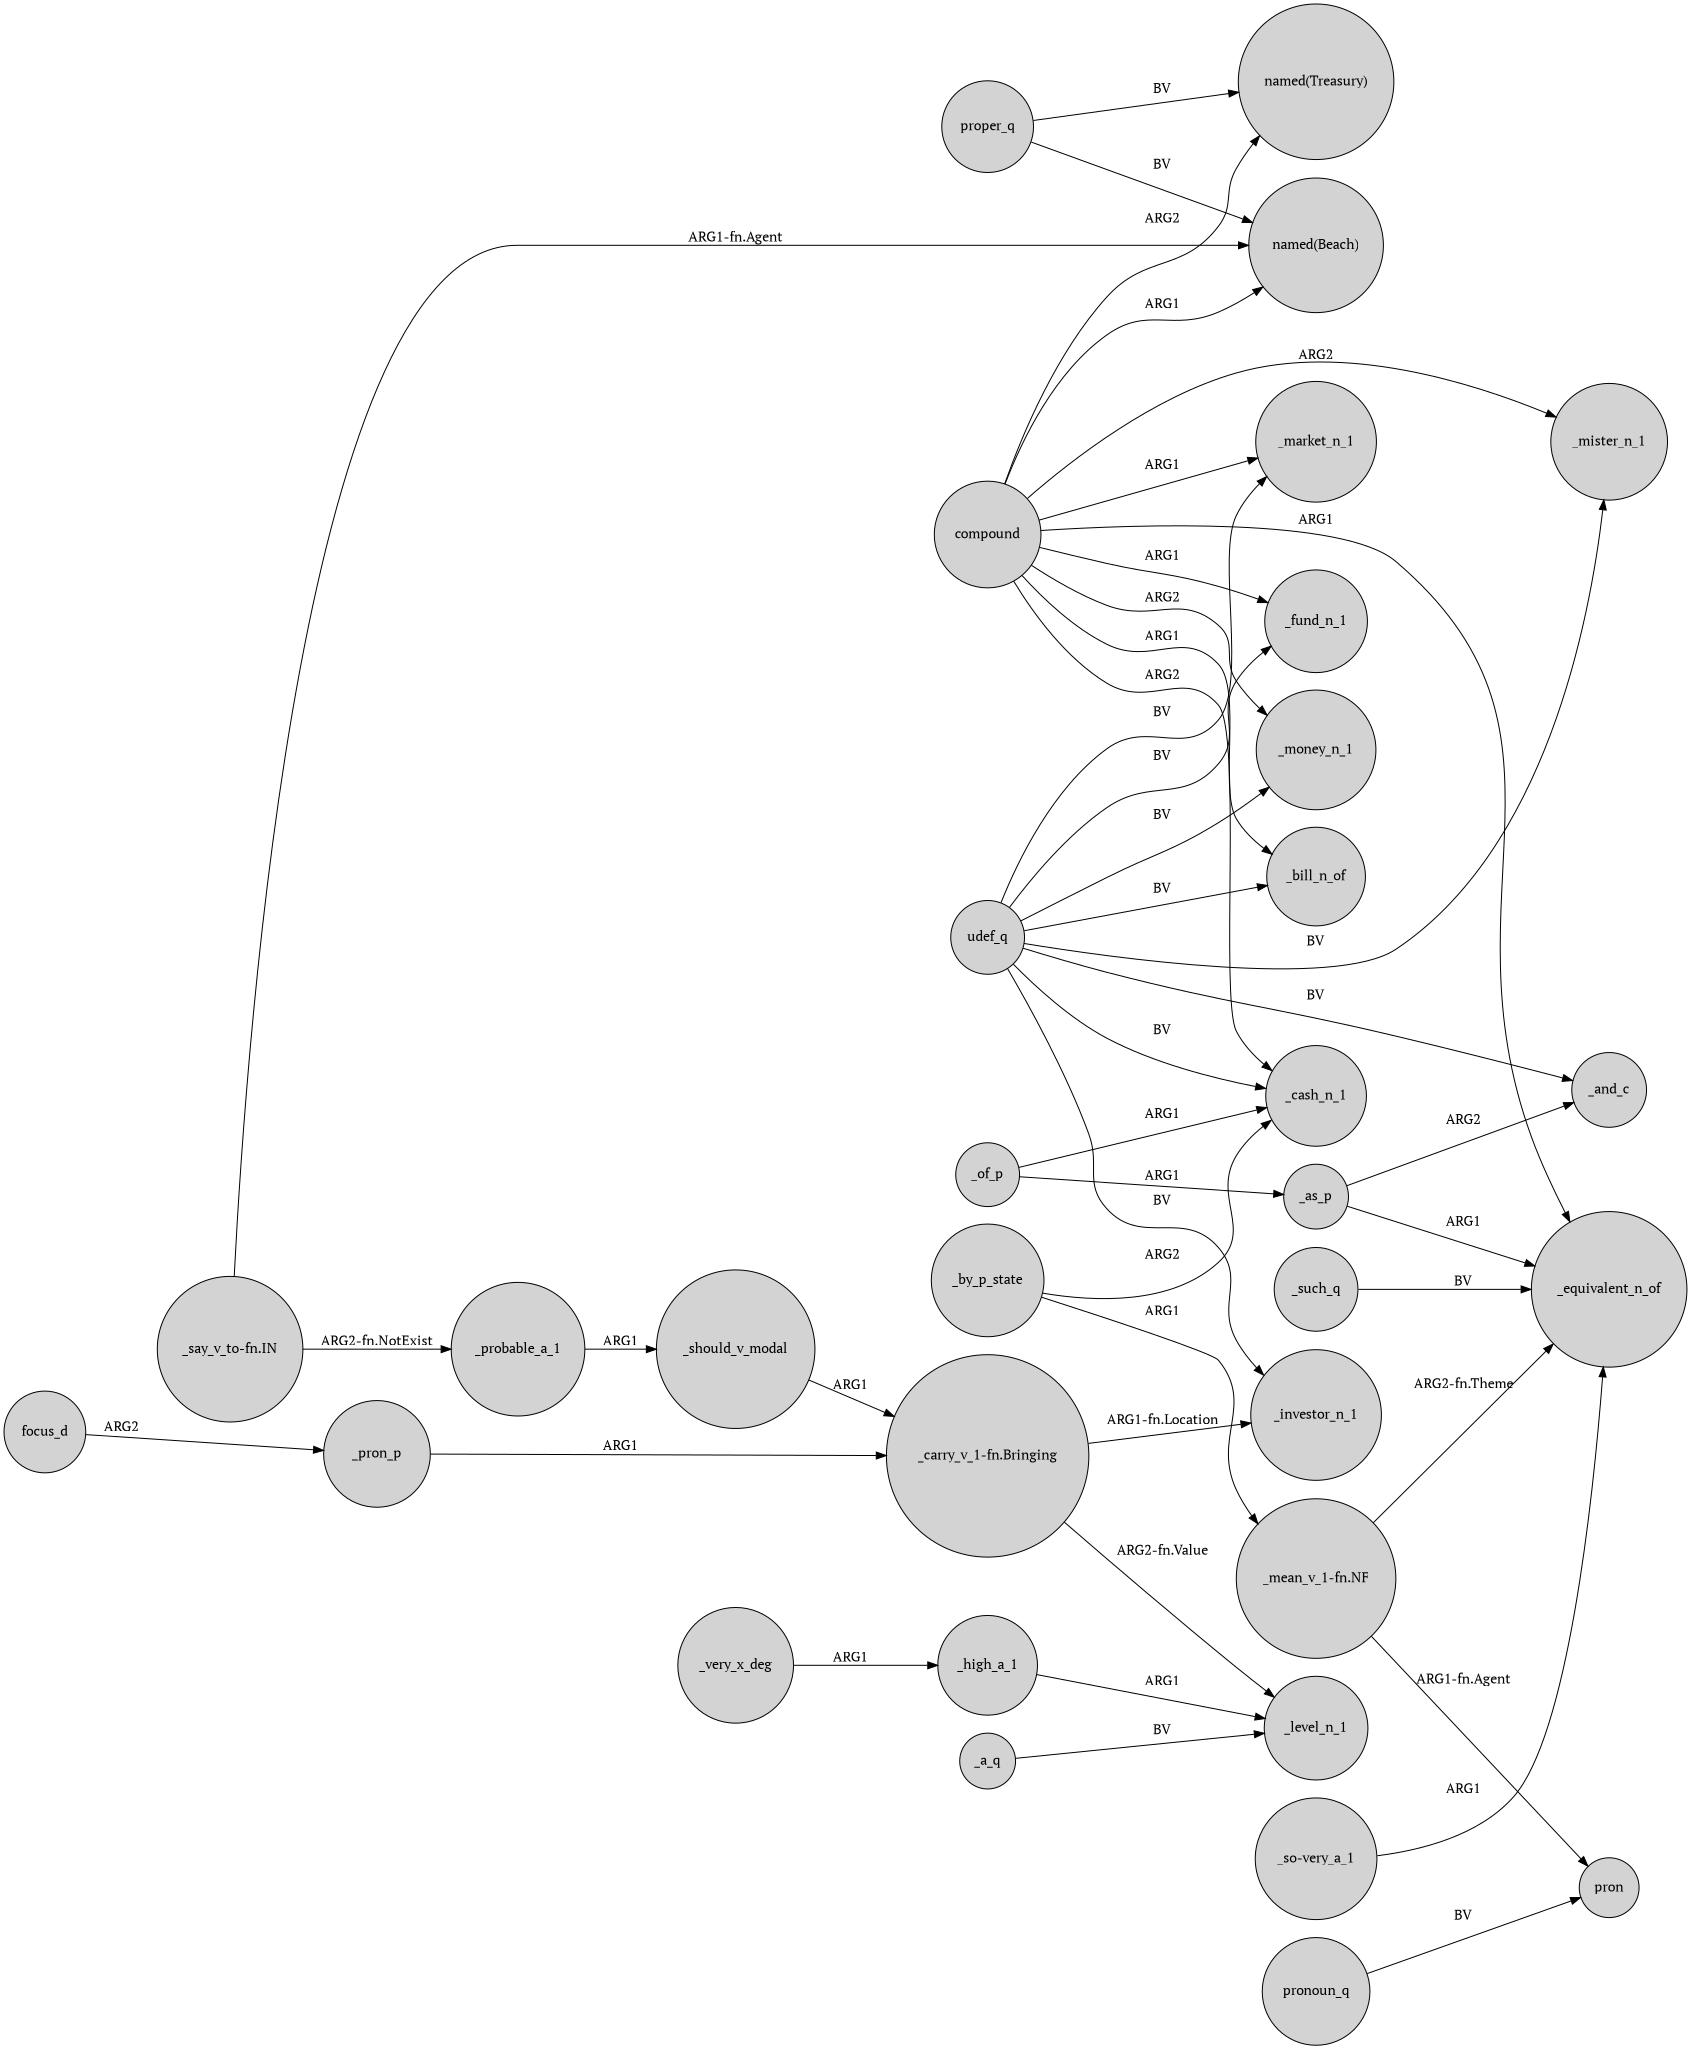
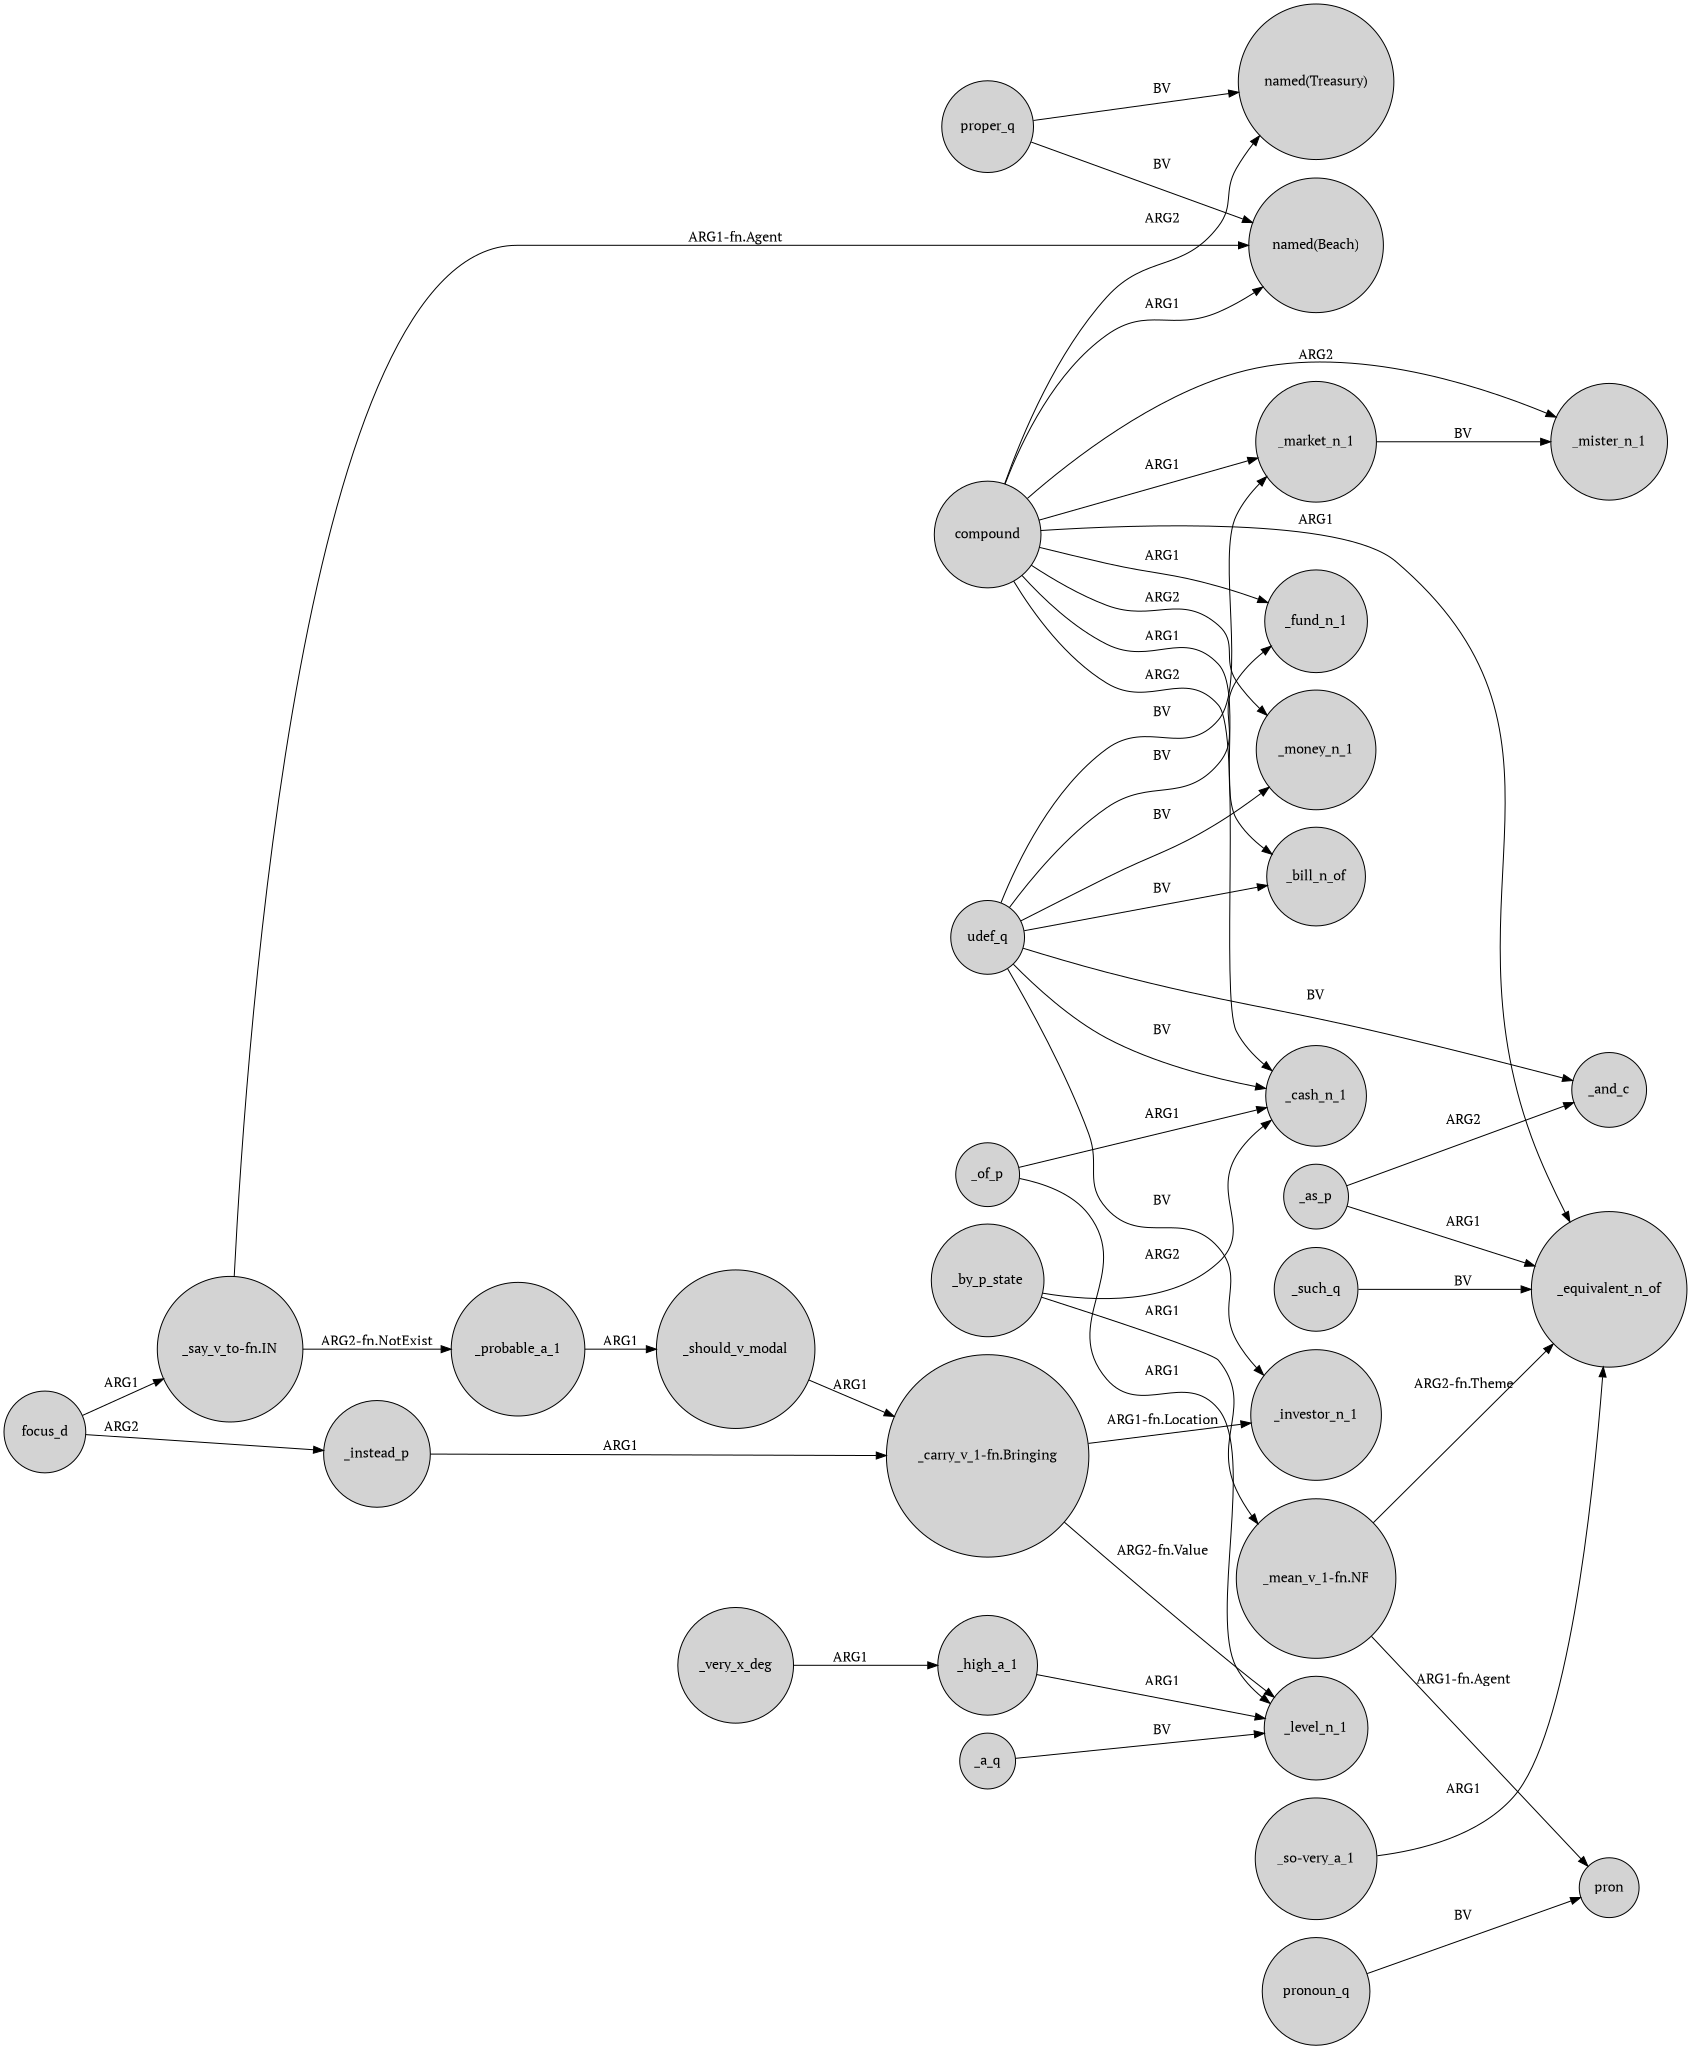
edge "udef_q" -> "_mister_n_1": now "_market_n_1" -> "_mister_n_1"
edge "_of_p" -> "_as_p": now "_of_p" -> "_level_n_1"
edge "focus_d" -> "_say_v_to-fn.IN": added, label "ARG1"
node "_pron_p": label "_pron_p" -> "_instead_p"
